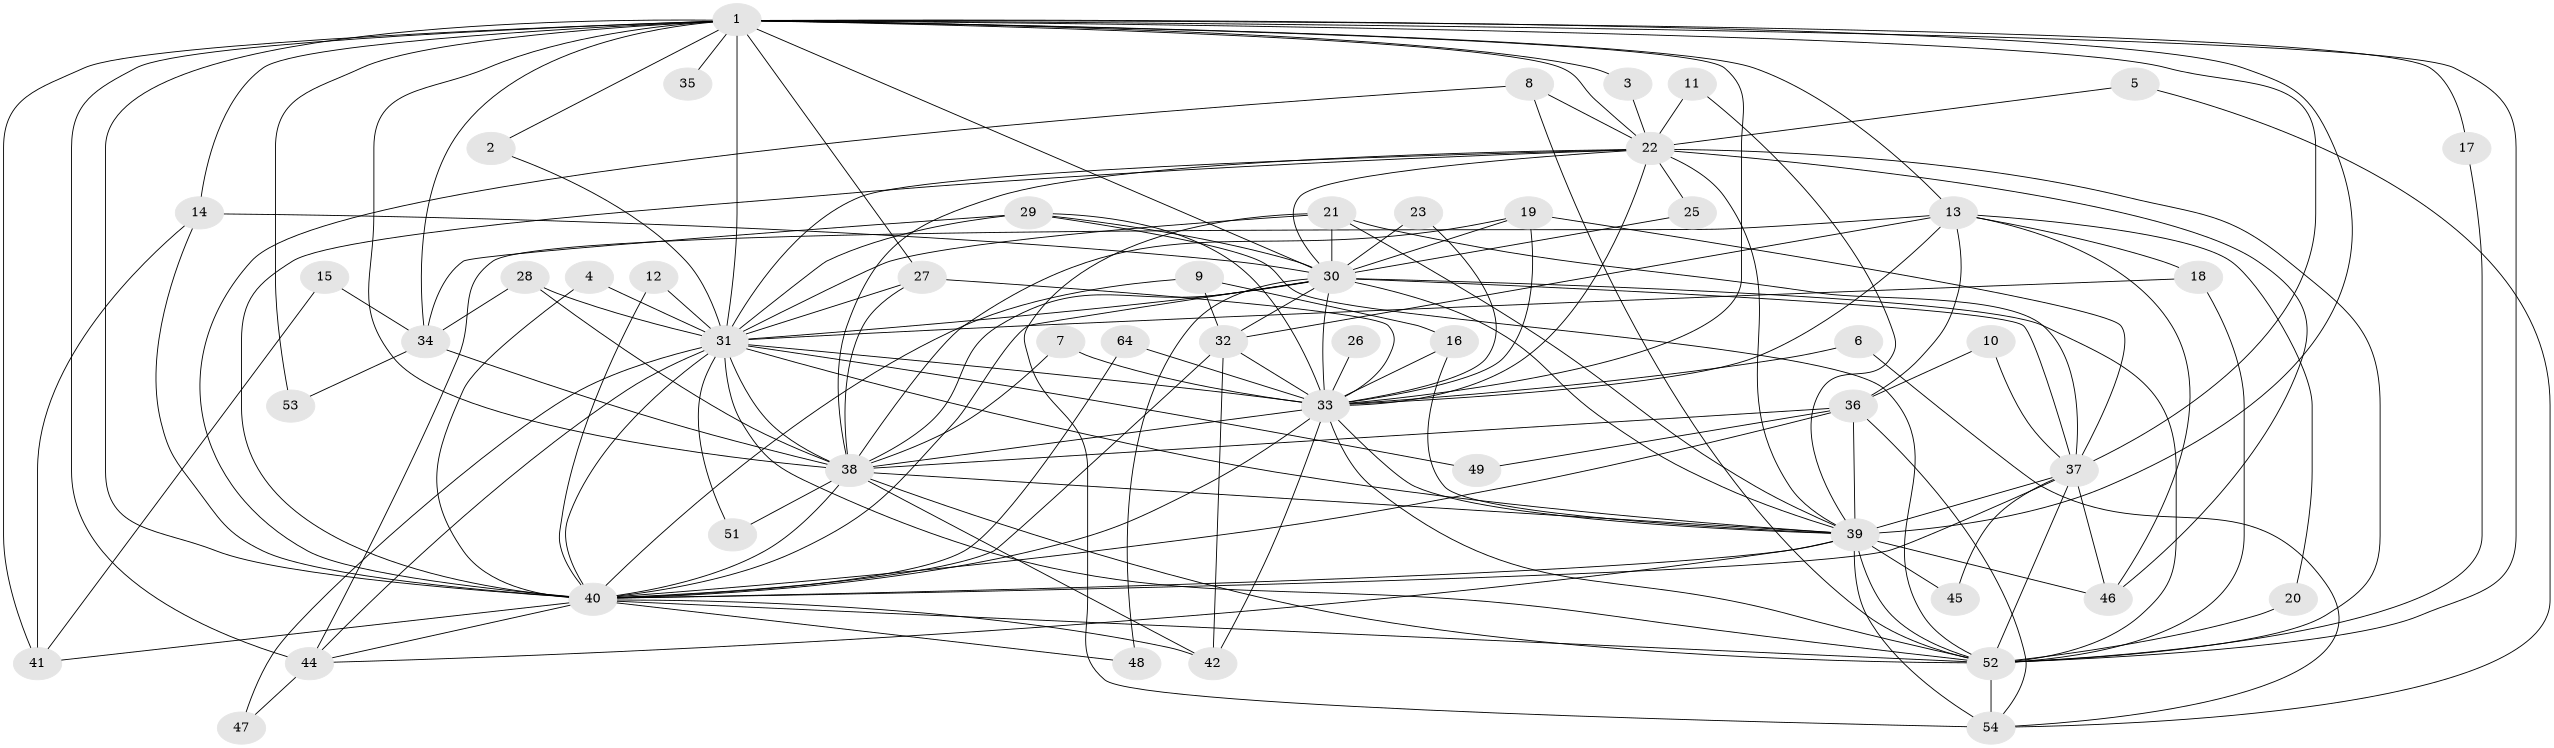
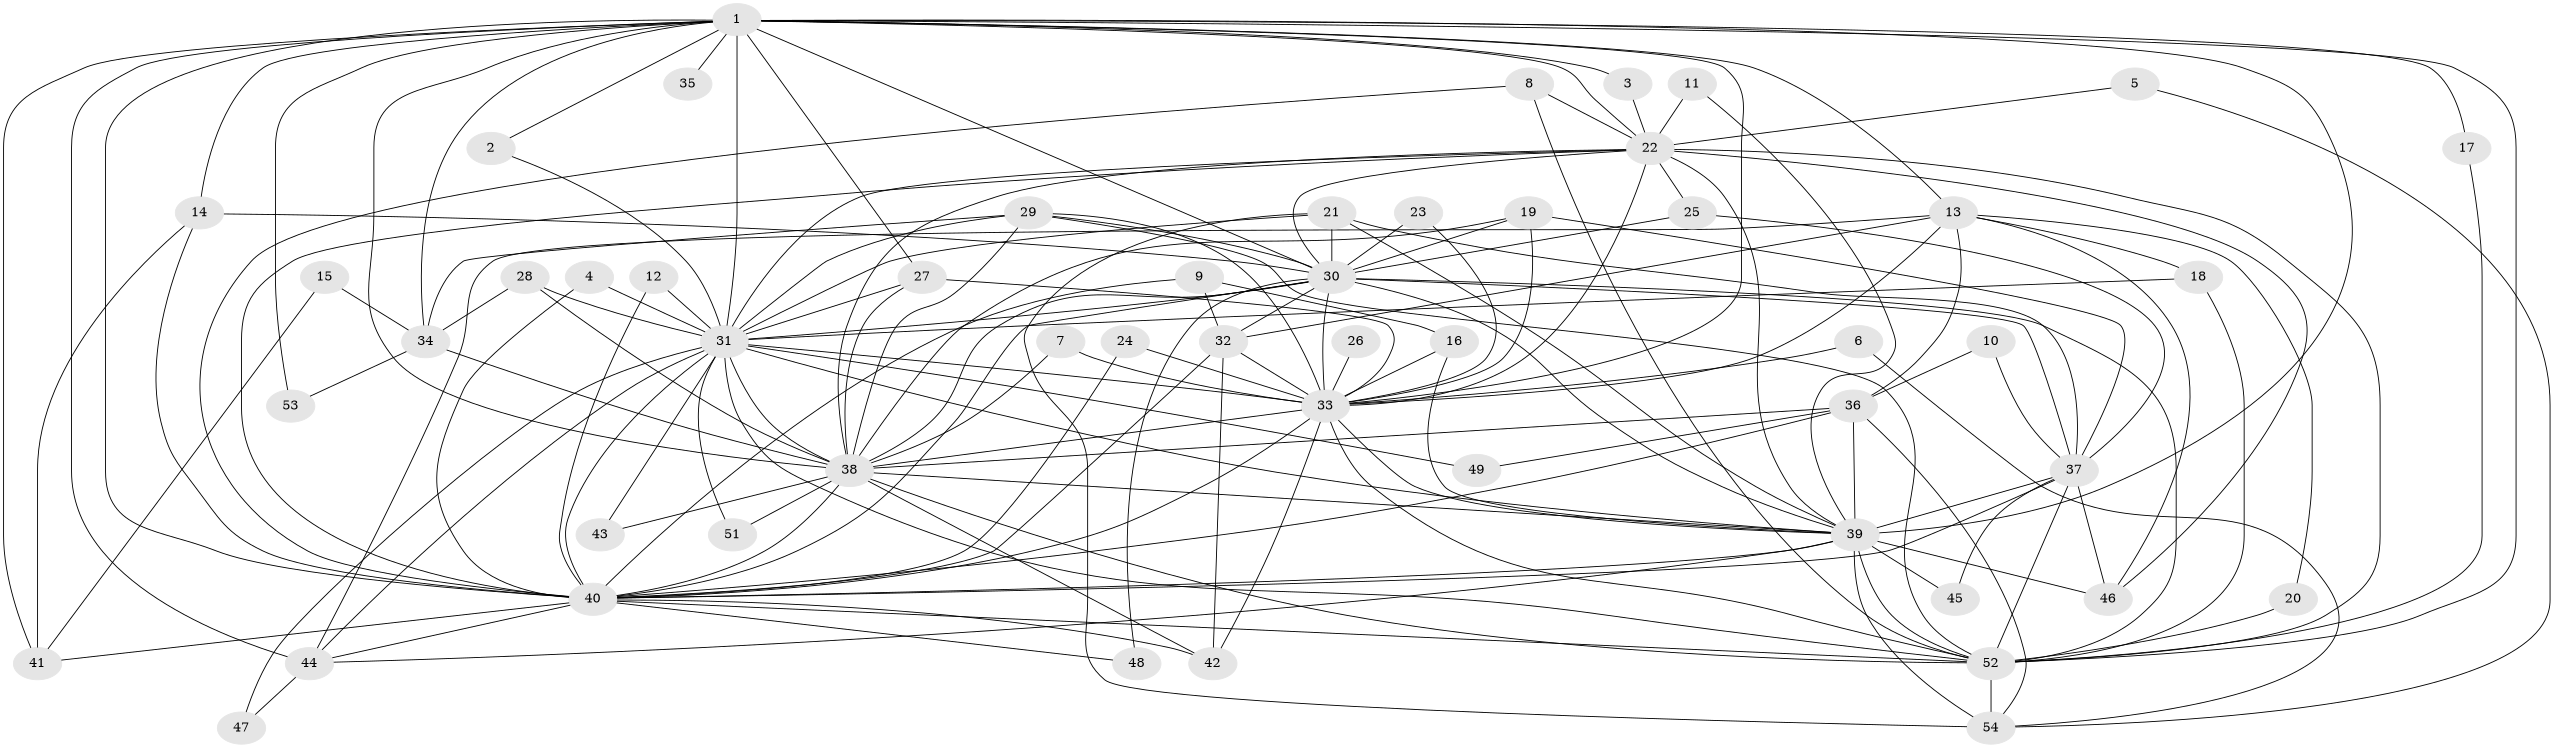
edge "1" -- "37": now "25" -- "37"
edge "29" -- "38": added
node "64": label "64" -> "24"
node "43": added
